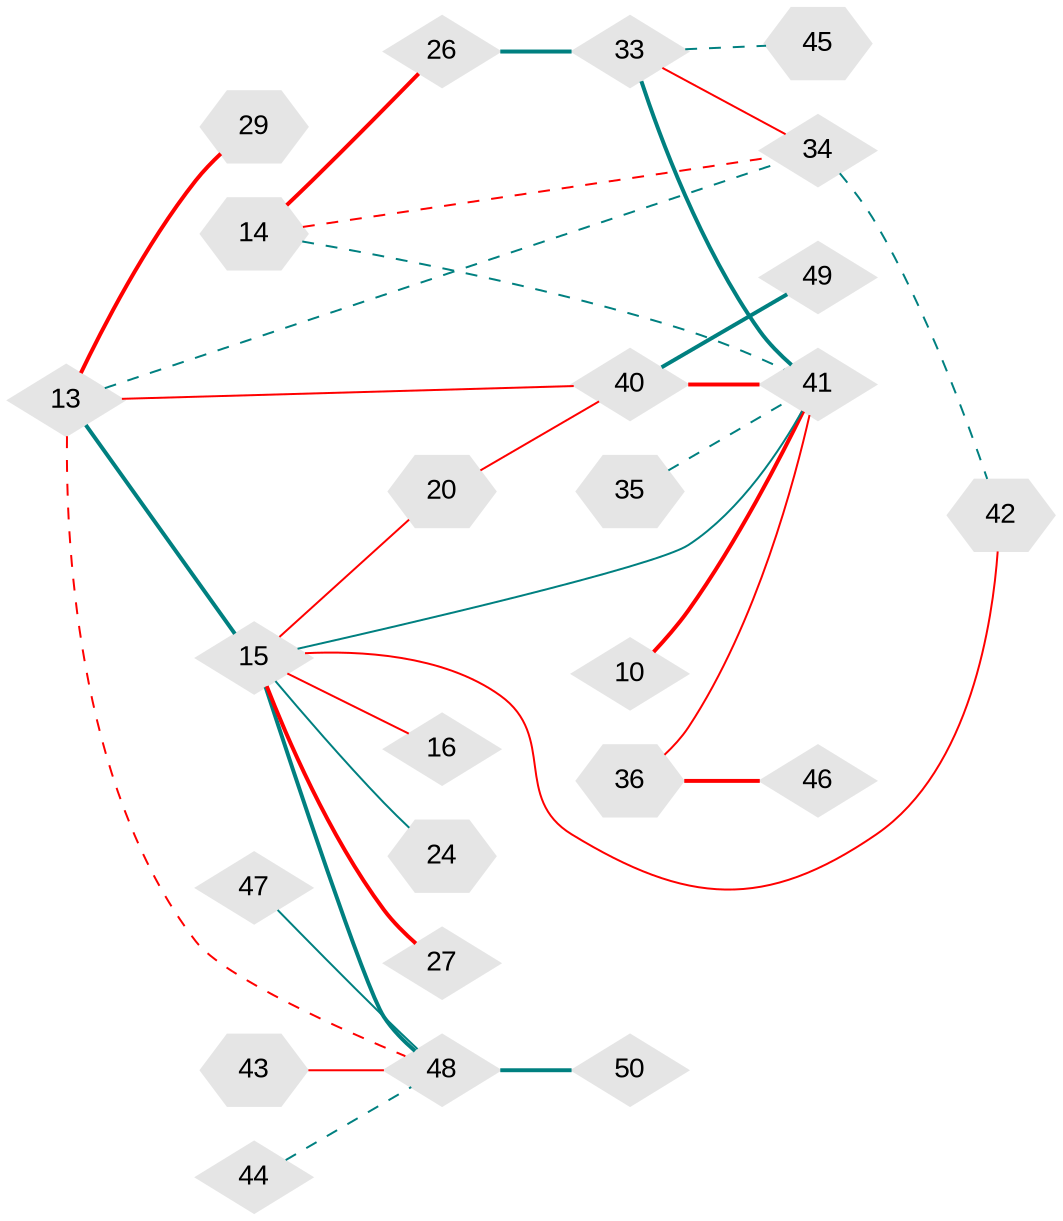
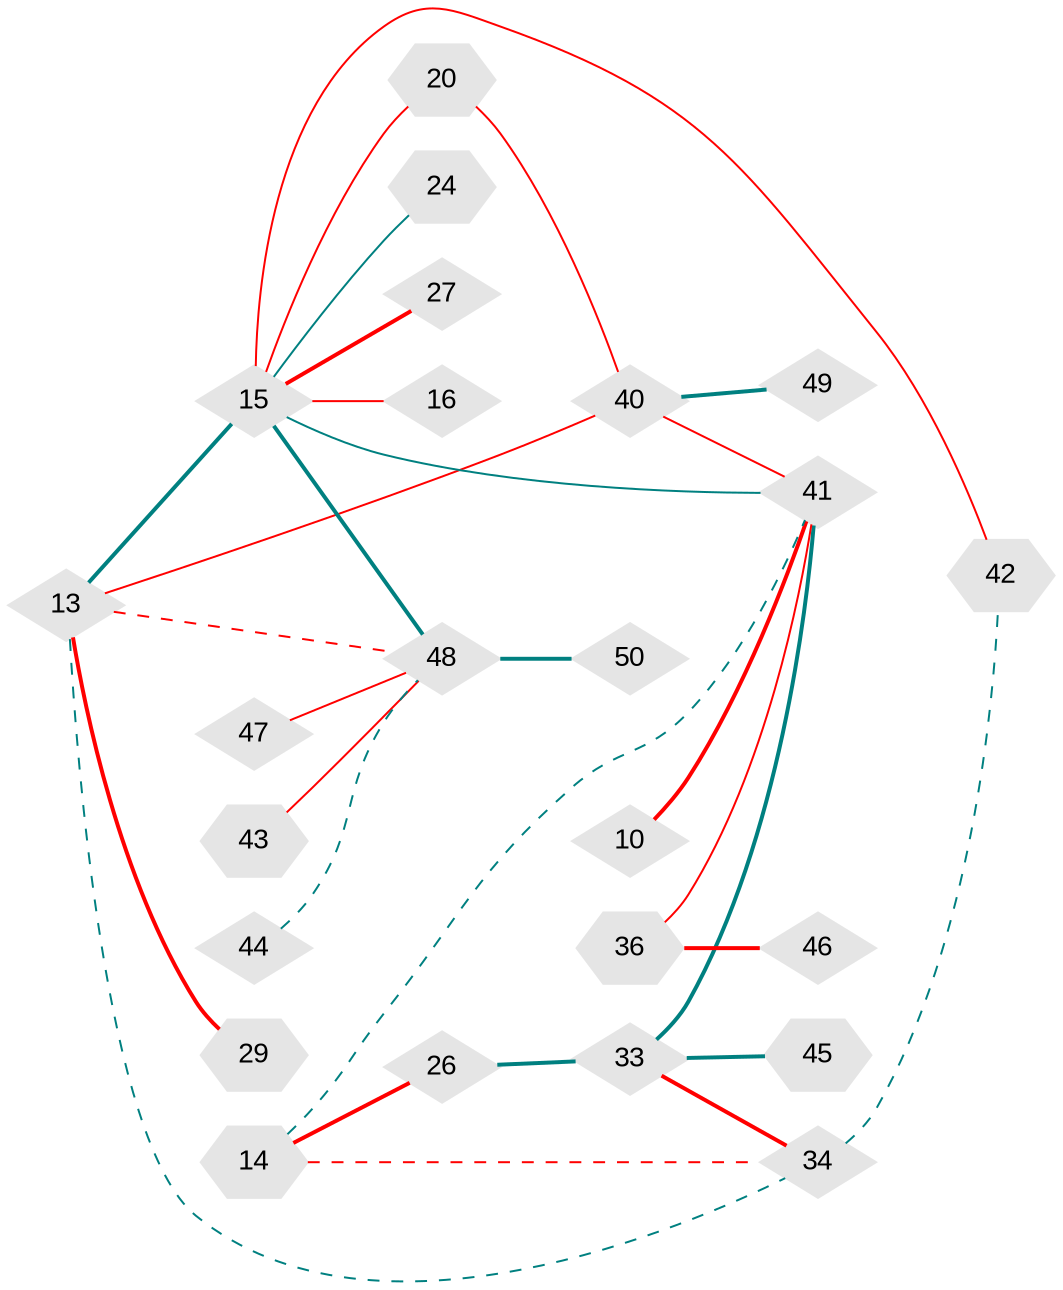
edge "45" -- "33": style dashed -> bold
edge "33" -- "34": style solid -> bold
edge "40" -- "41": style bold -> solid
node "35": removed
edge "47" -- "48": color teal -> red
